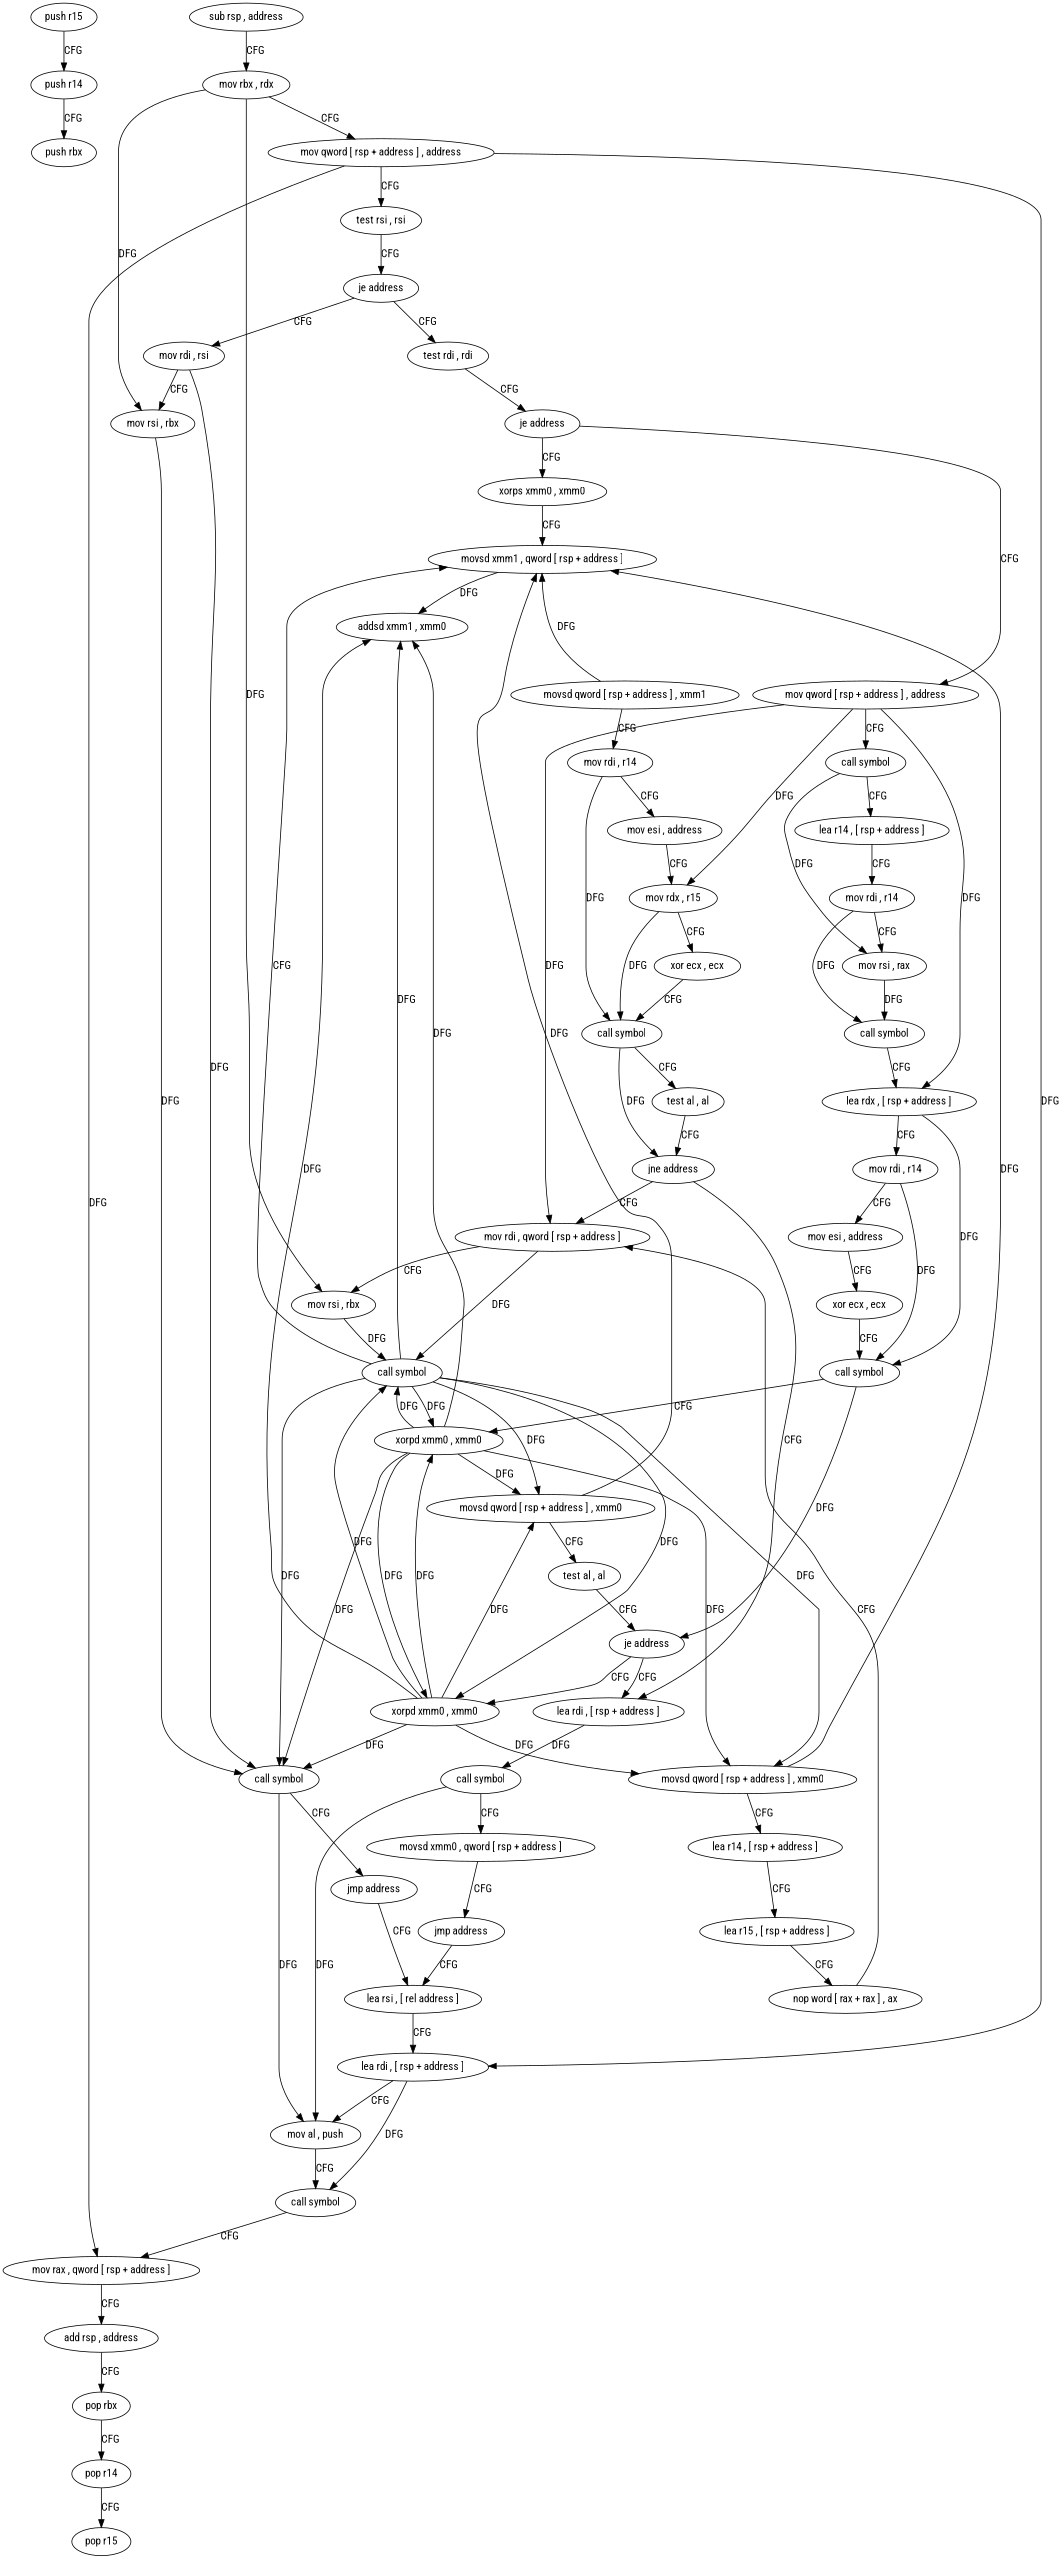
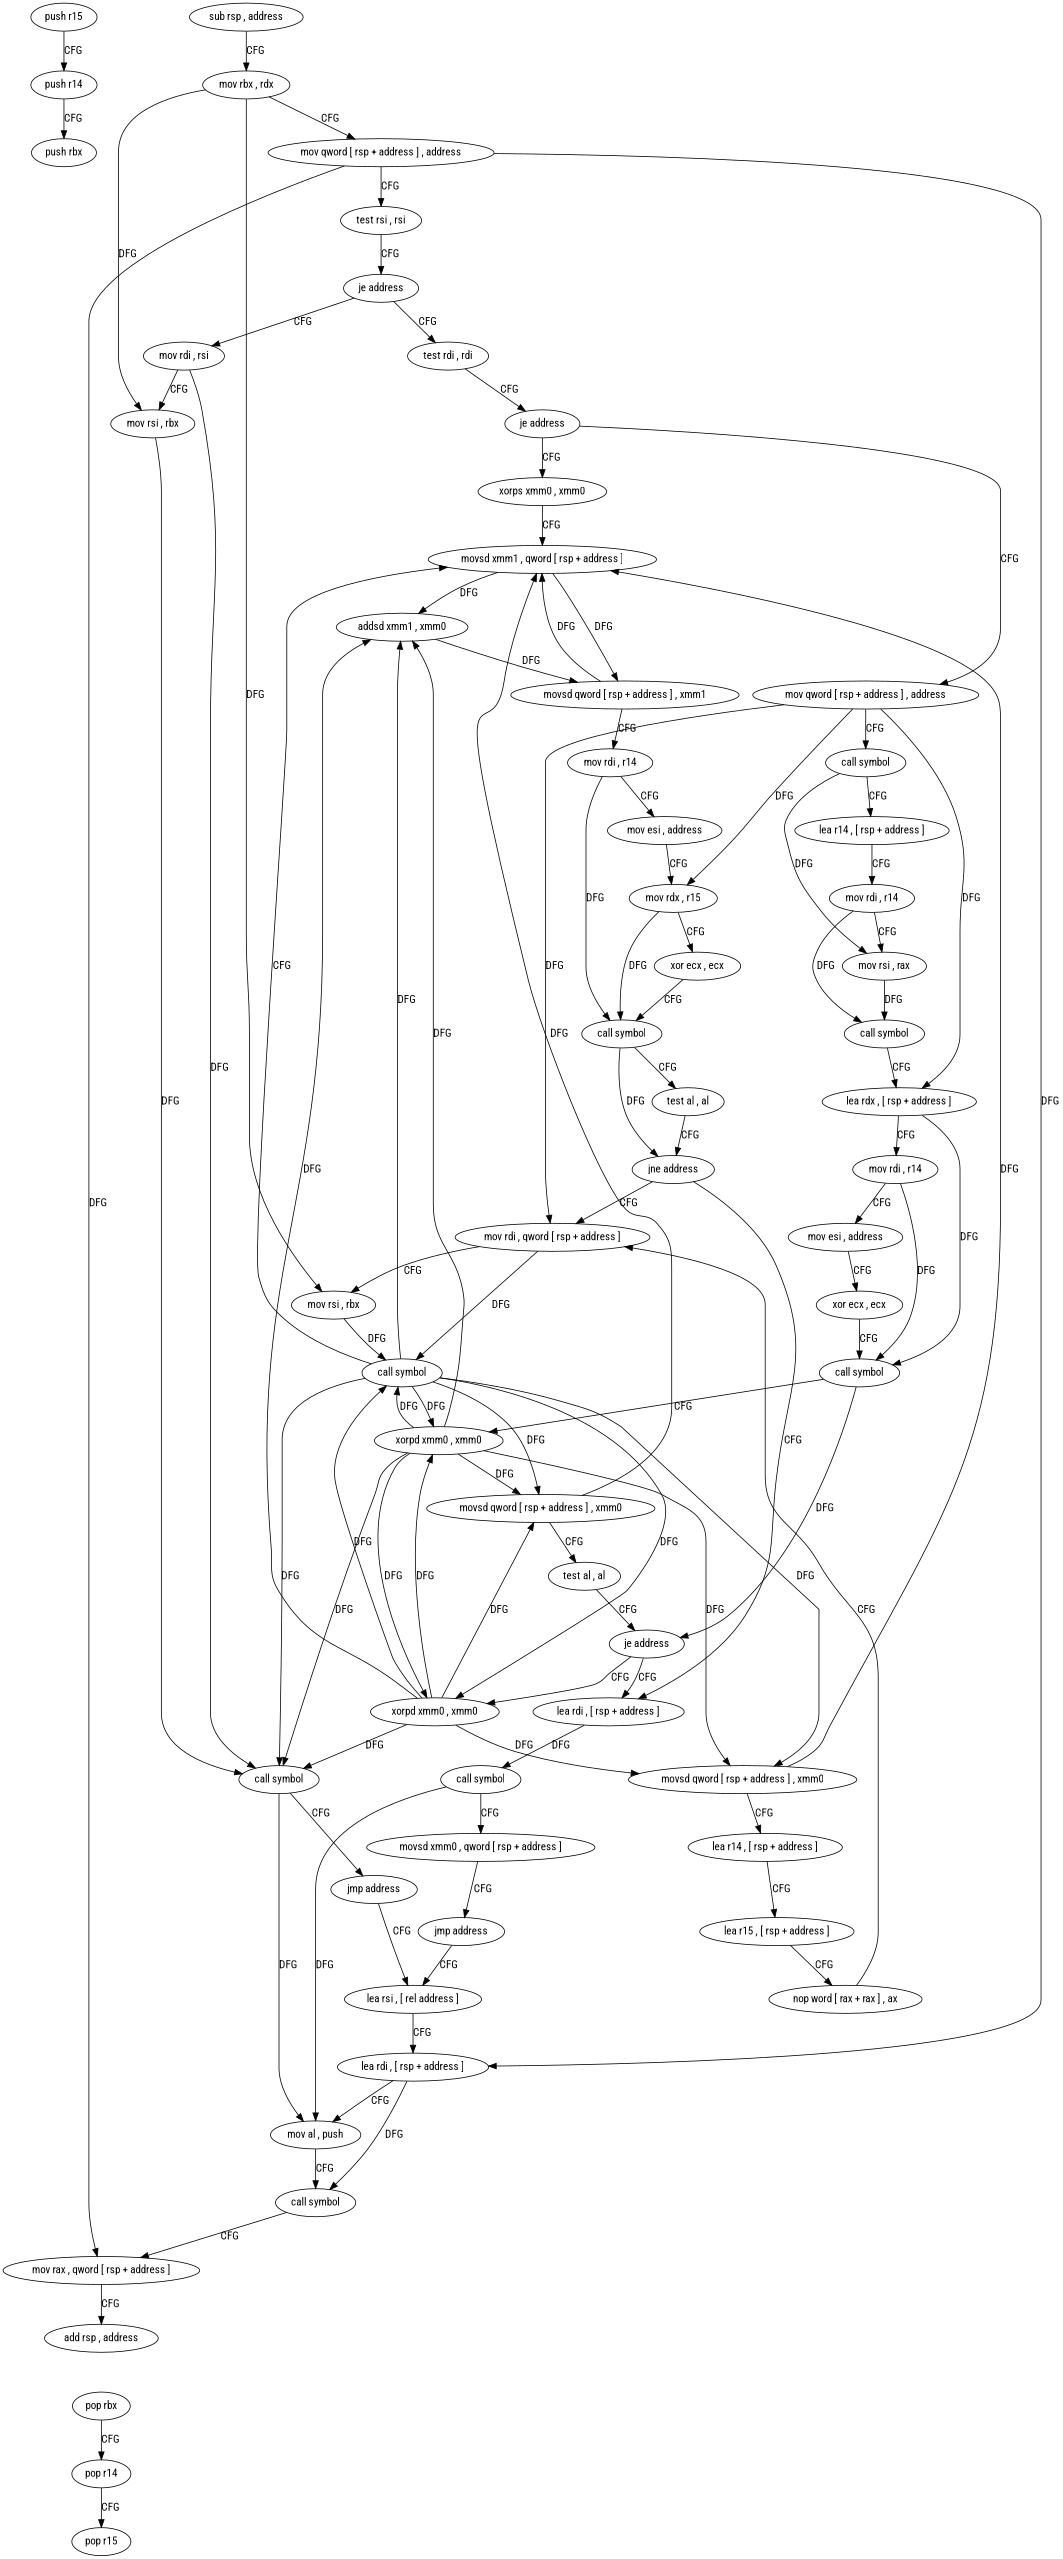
edge "movsd xmm1 , qword [ rsp + address ]" -> "movsd qword [ rsp + address ] , xmm1": added, label "DFG"
edge "addsd xmm1 , xmm0" -> "movsd qword [ rsp + address ] , xmm1": added, label "DFG"
edge "add rsp , address" -> "pop rbx": removed, label "CFG"
